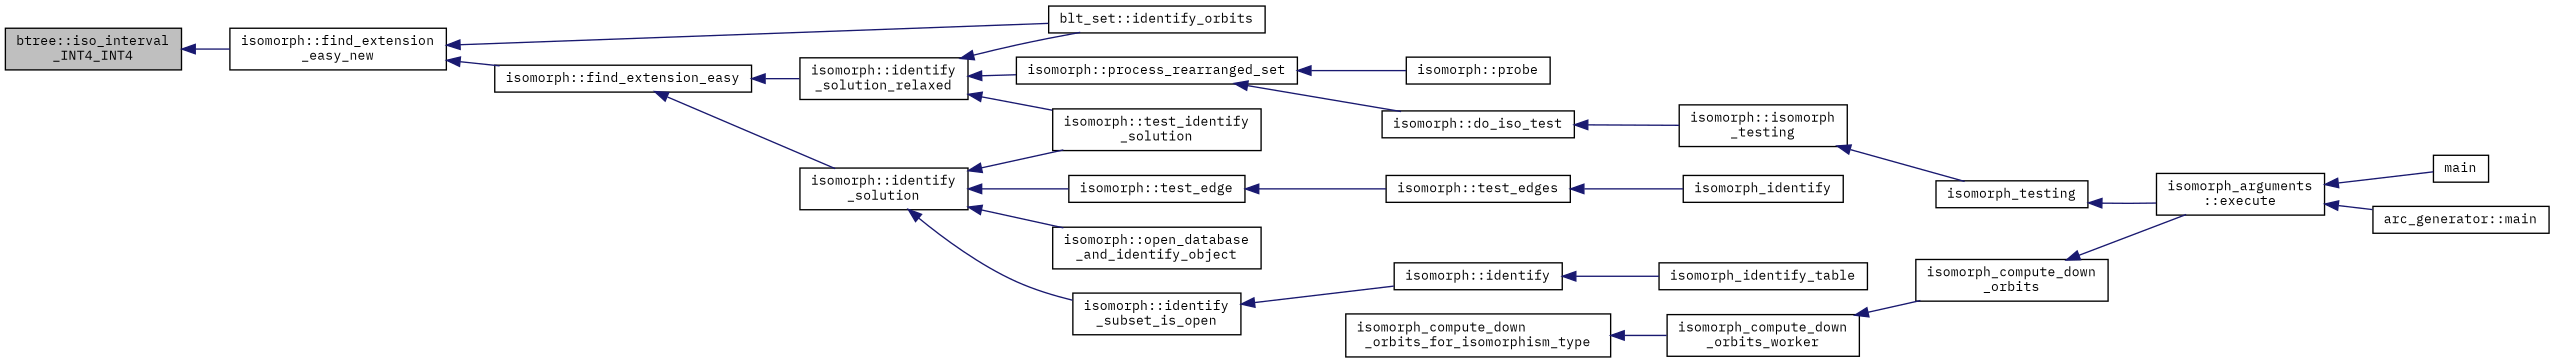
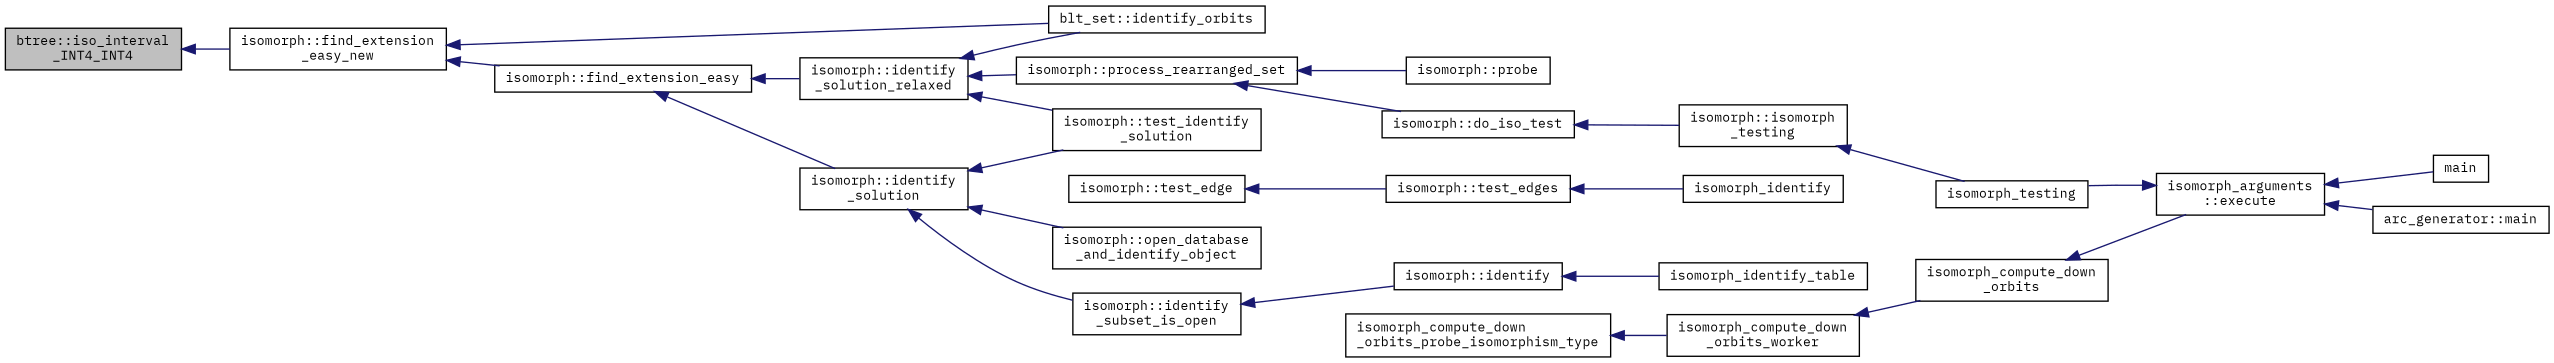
edge "isomorph::test_edge" -> "isomorph::identify _solution": removed
edge "isomorph_arguments ::execute" -> "isomorph_testing": reversed
node "isomorph_compute_down _orbits_for_isomorphism_type": label "isomorph_compute_down _orbits_for_isomorphism_type" -> "isomorph_compute_down _orbits_probe_isomorphism_type"
